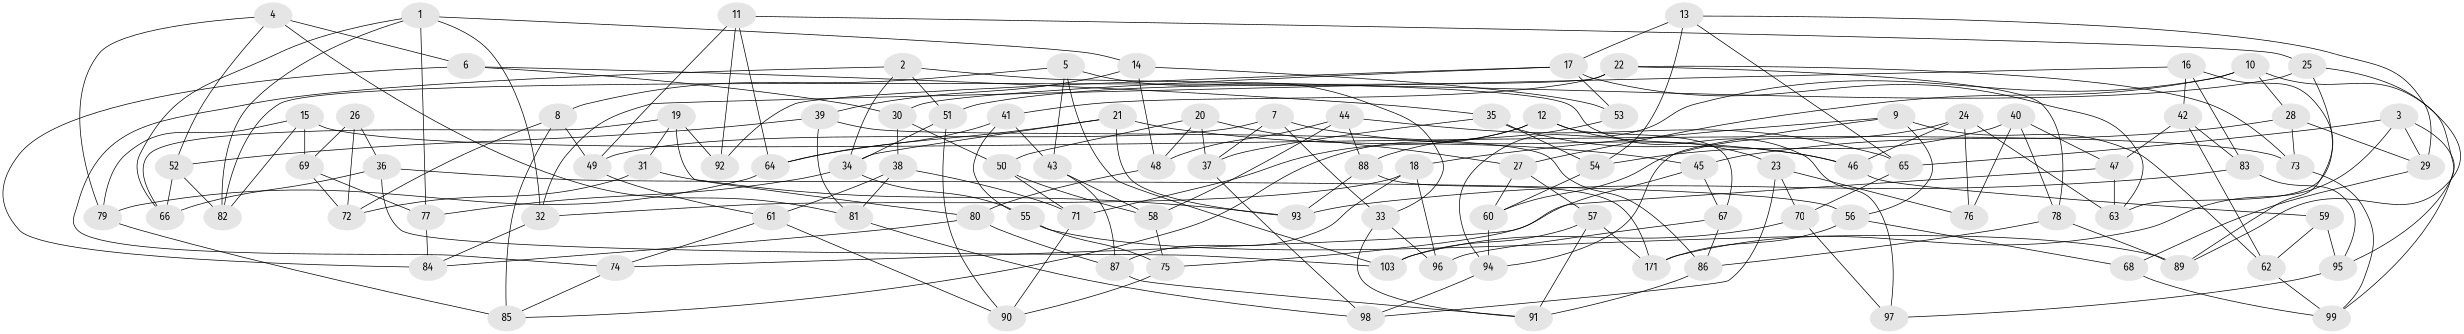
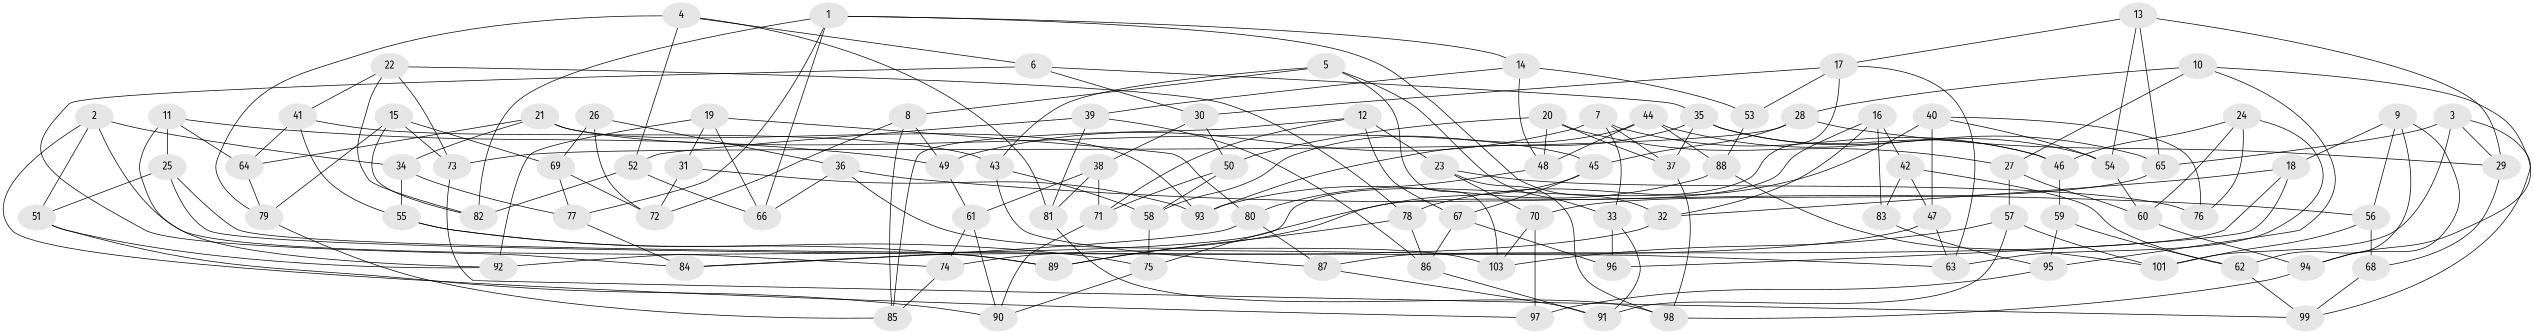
edge "51" -- "34": now "51" -- "92"
edge "83" -- "93": now "35" -- "93"
node "171": label "171" -> "101"
